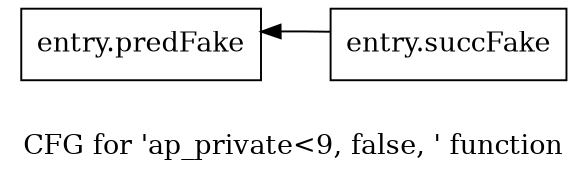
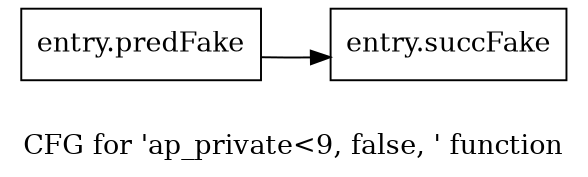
edge "entry.succFake" -> "entry.predFake": reversed
